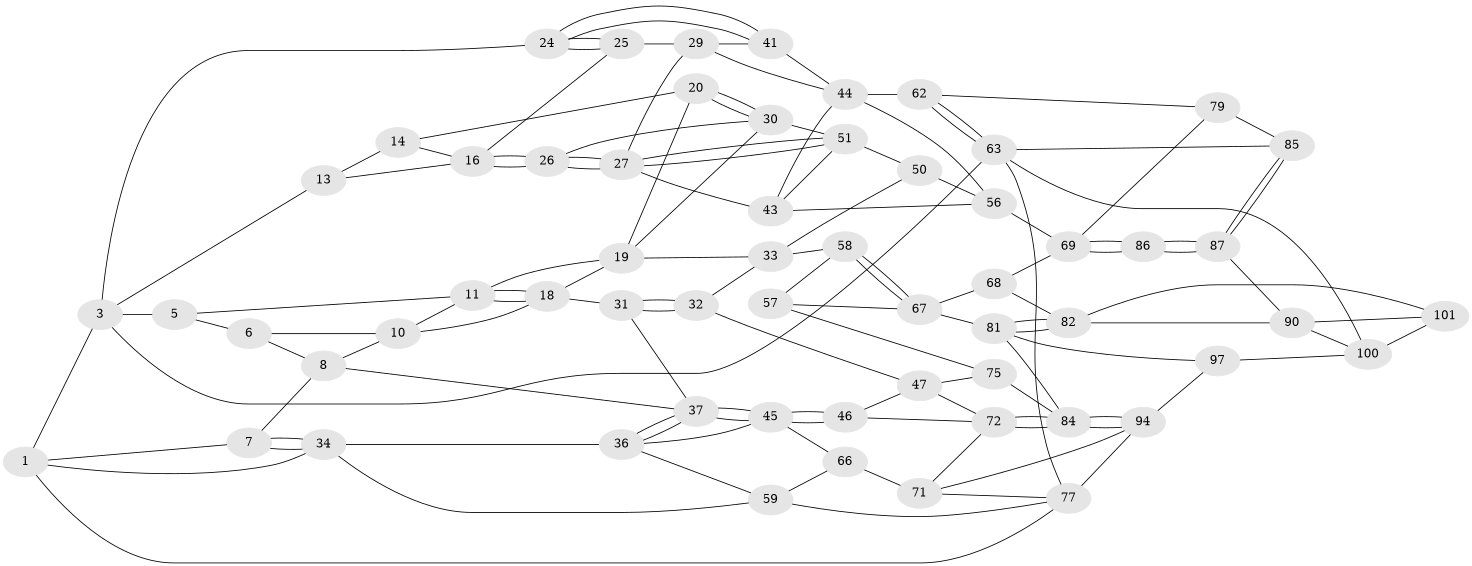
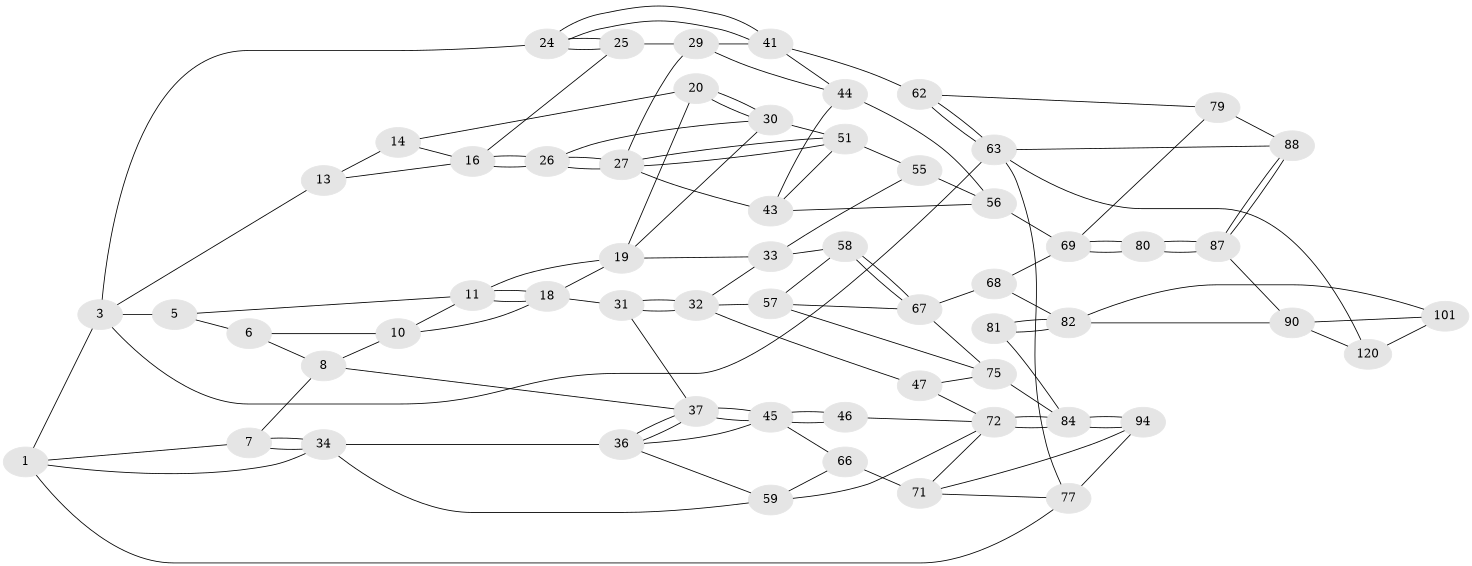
edge "44" -- "62": now "41" -- "62"
node "85": label "85" -> "88"
node "50": label "50" -> "55"
node "86": label "86" -> "80"
edge "57" -- "32": added
edge "67" -- "81": now "67" -- "75"
node "100": label "100" -> "120"
node "97": removed
edge "47" -- "46": removed
edge "77" -- "59": now "72" -- "59"
